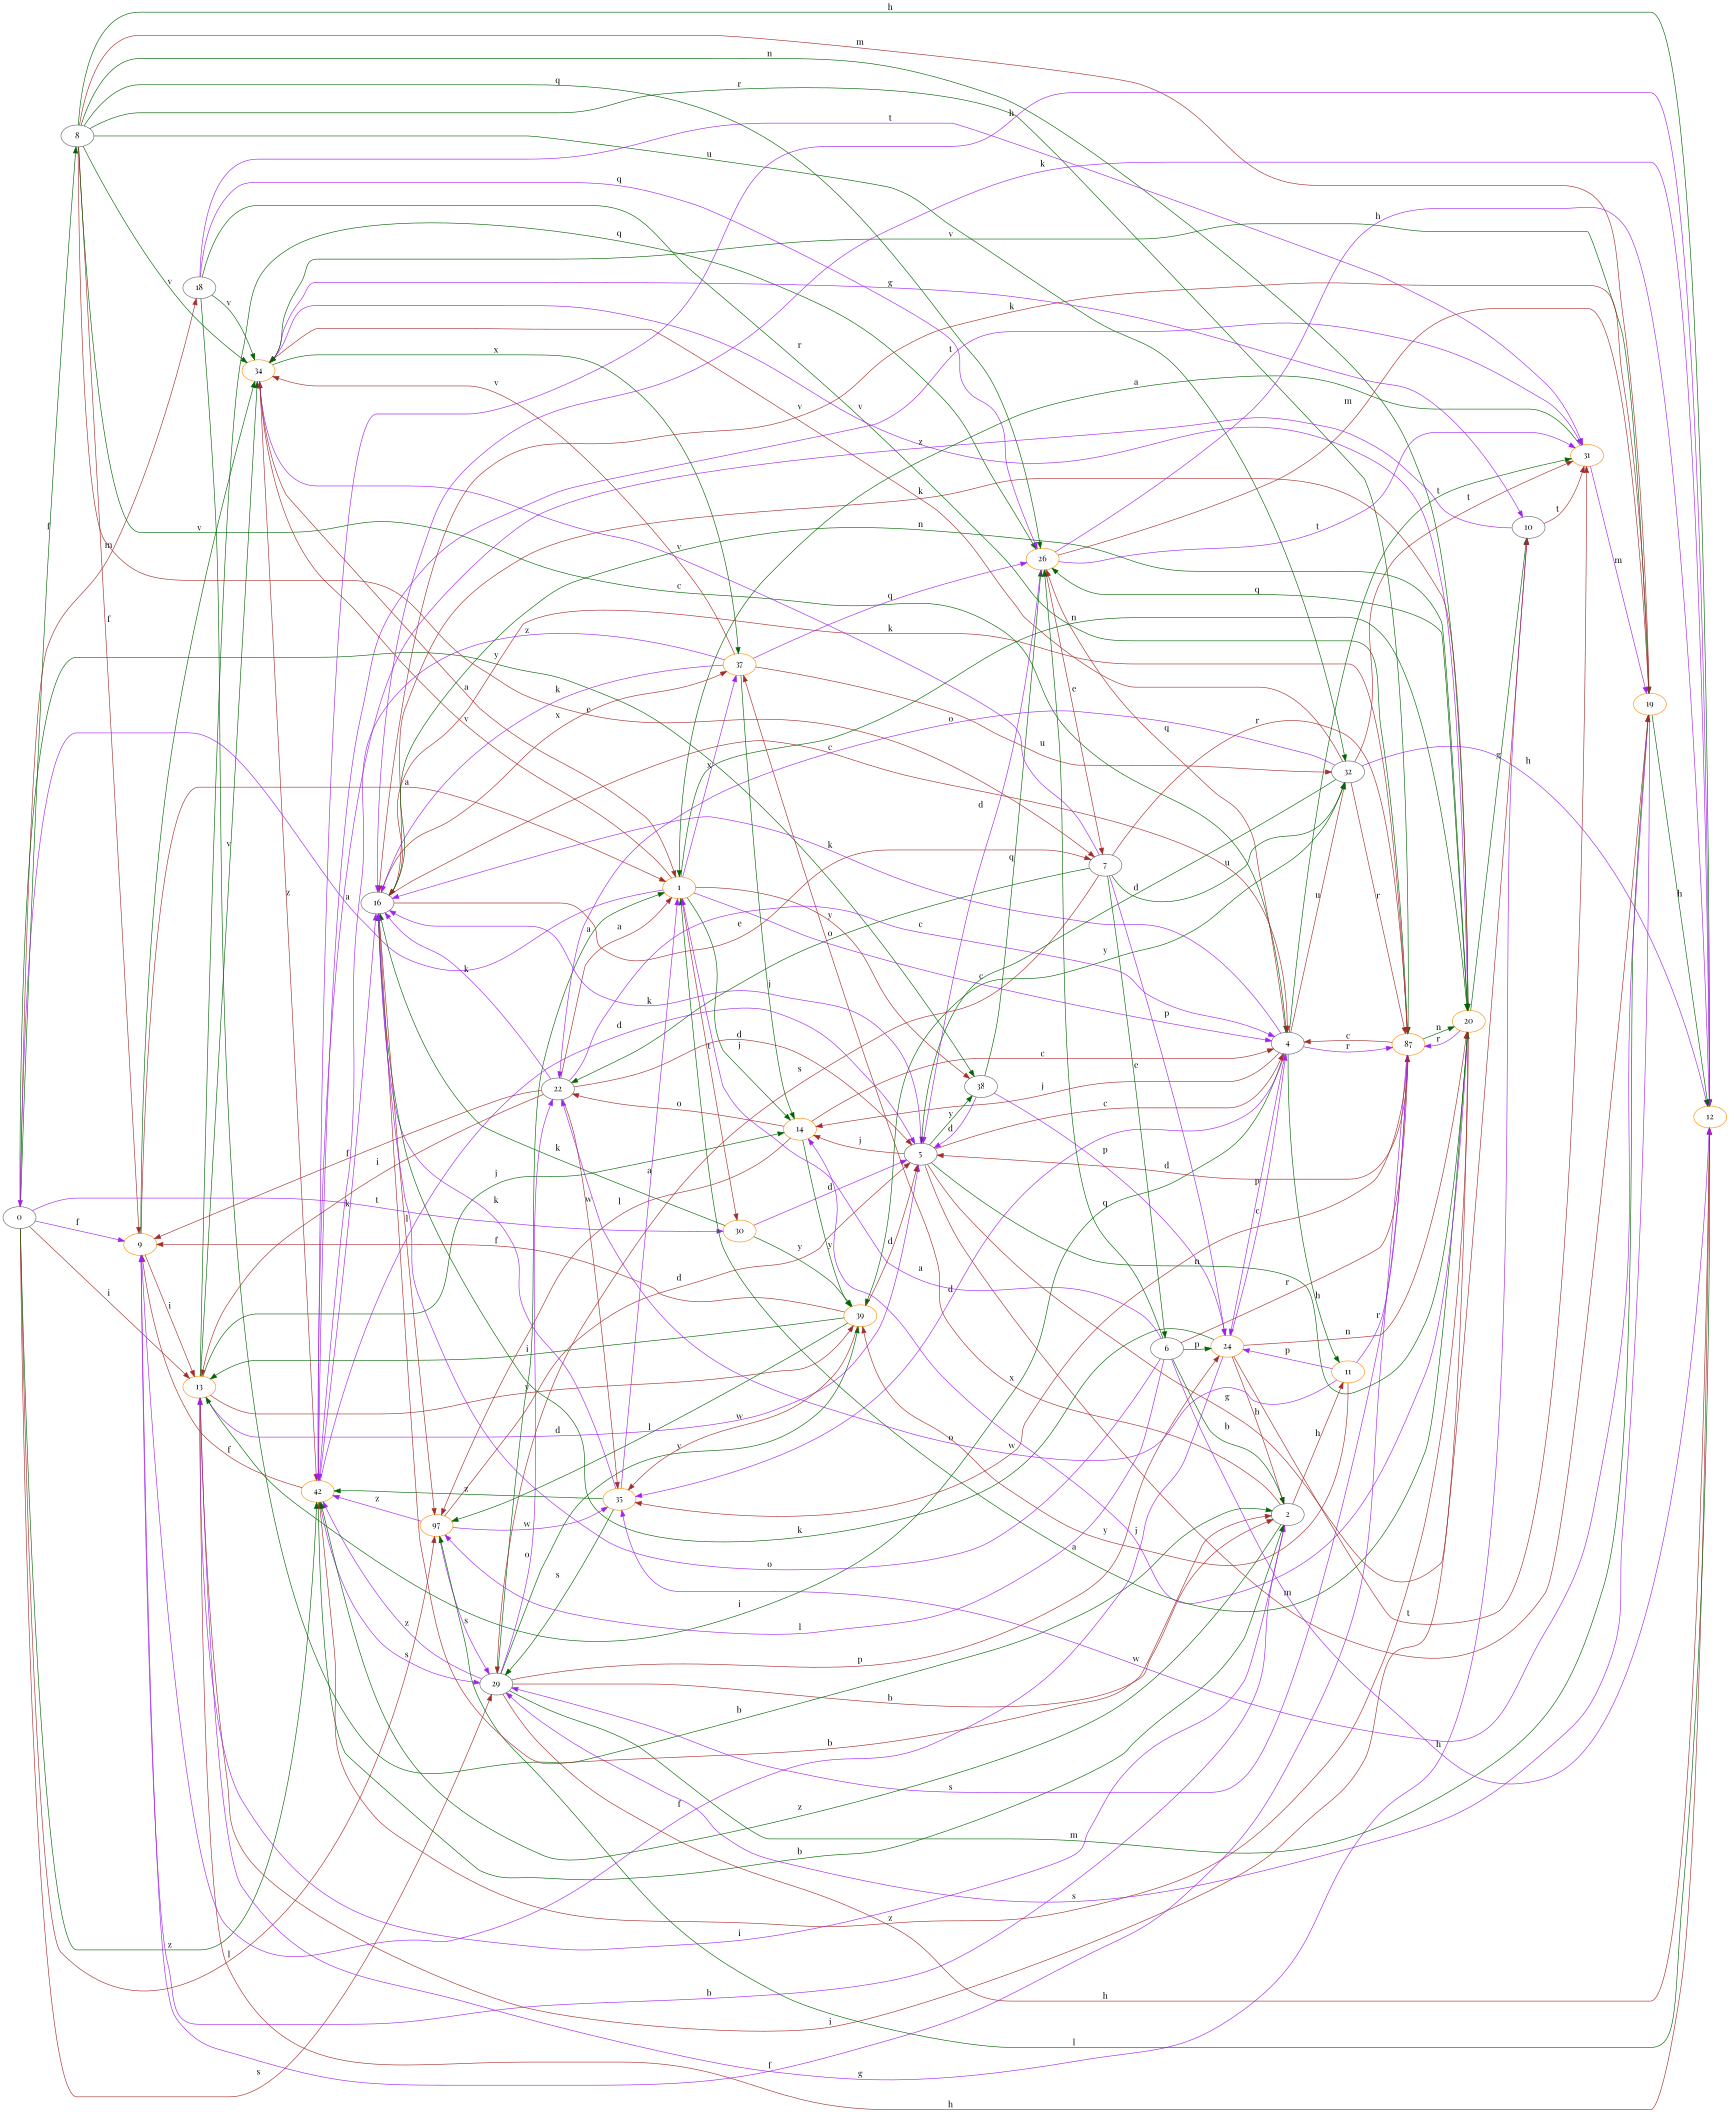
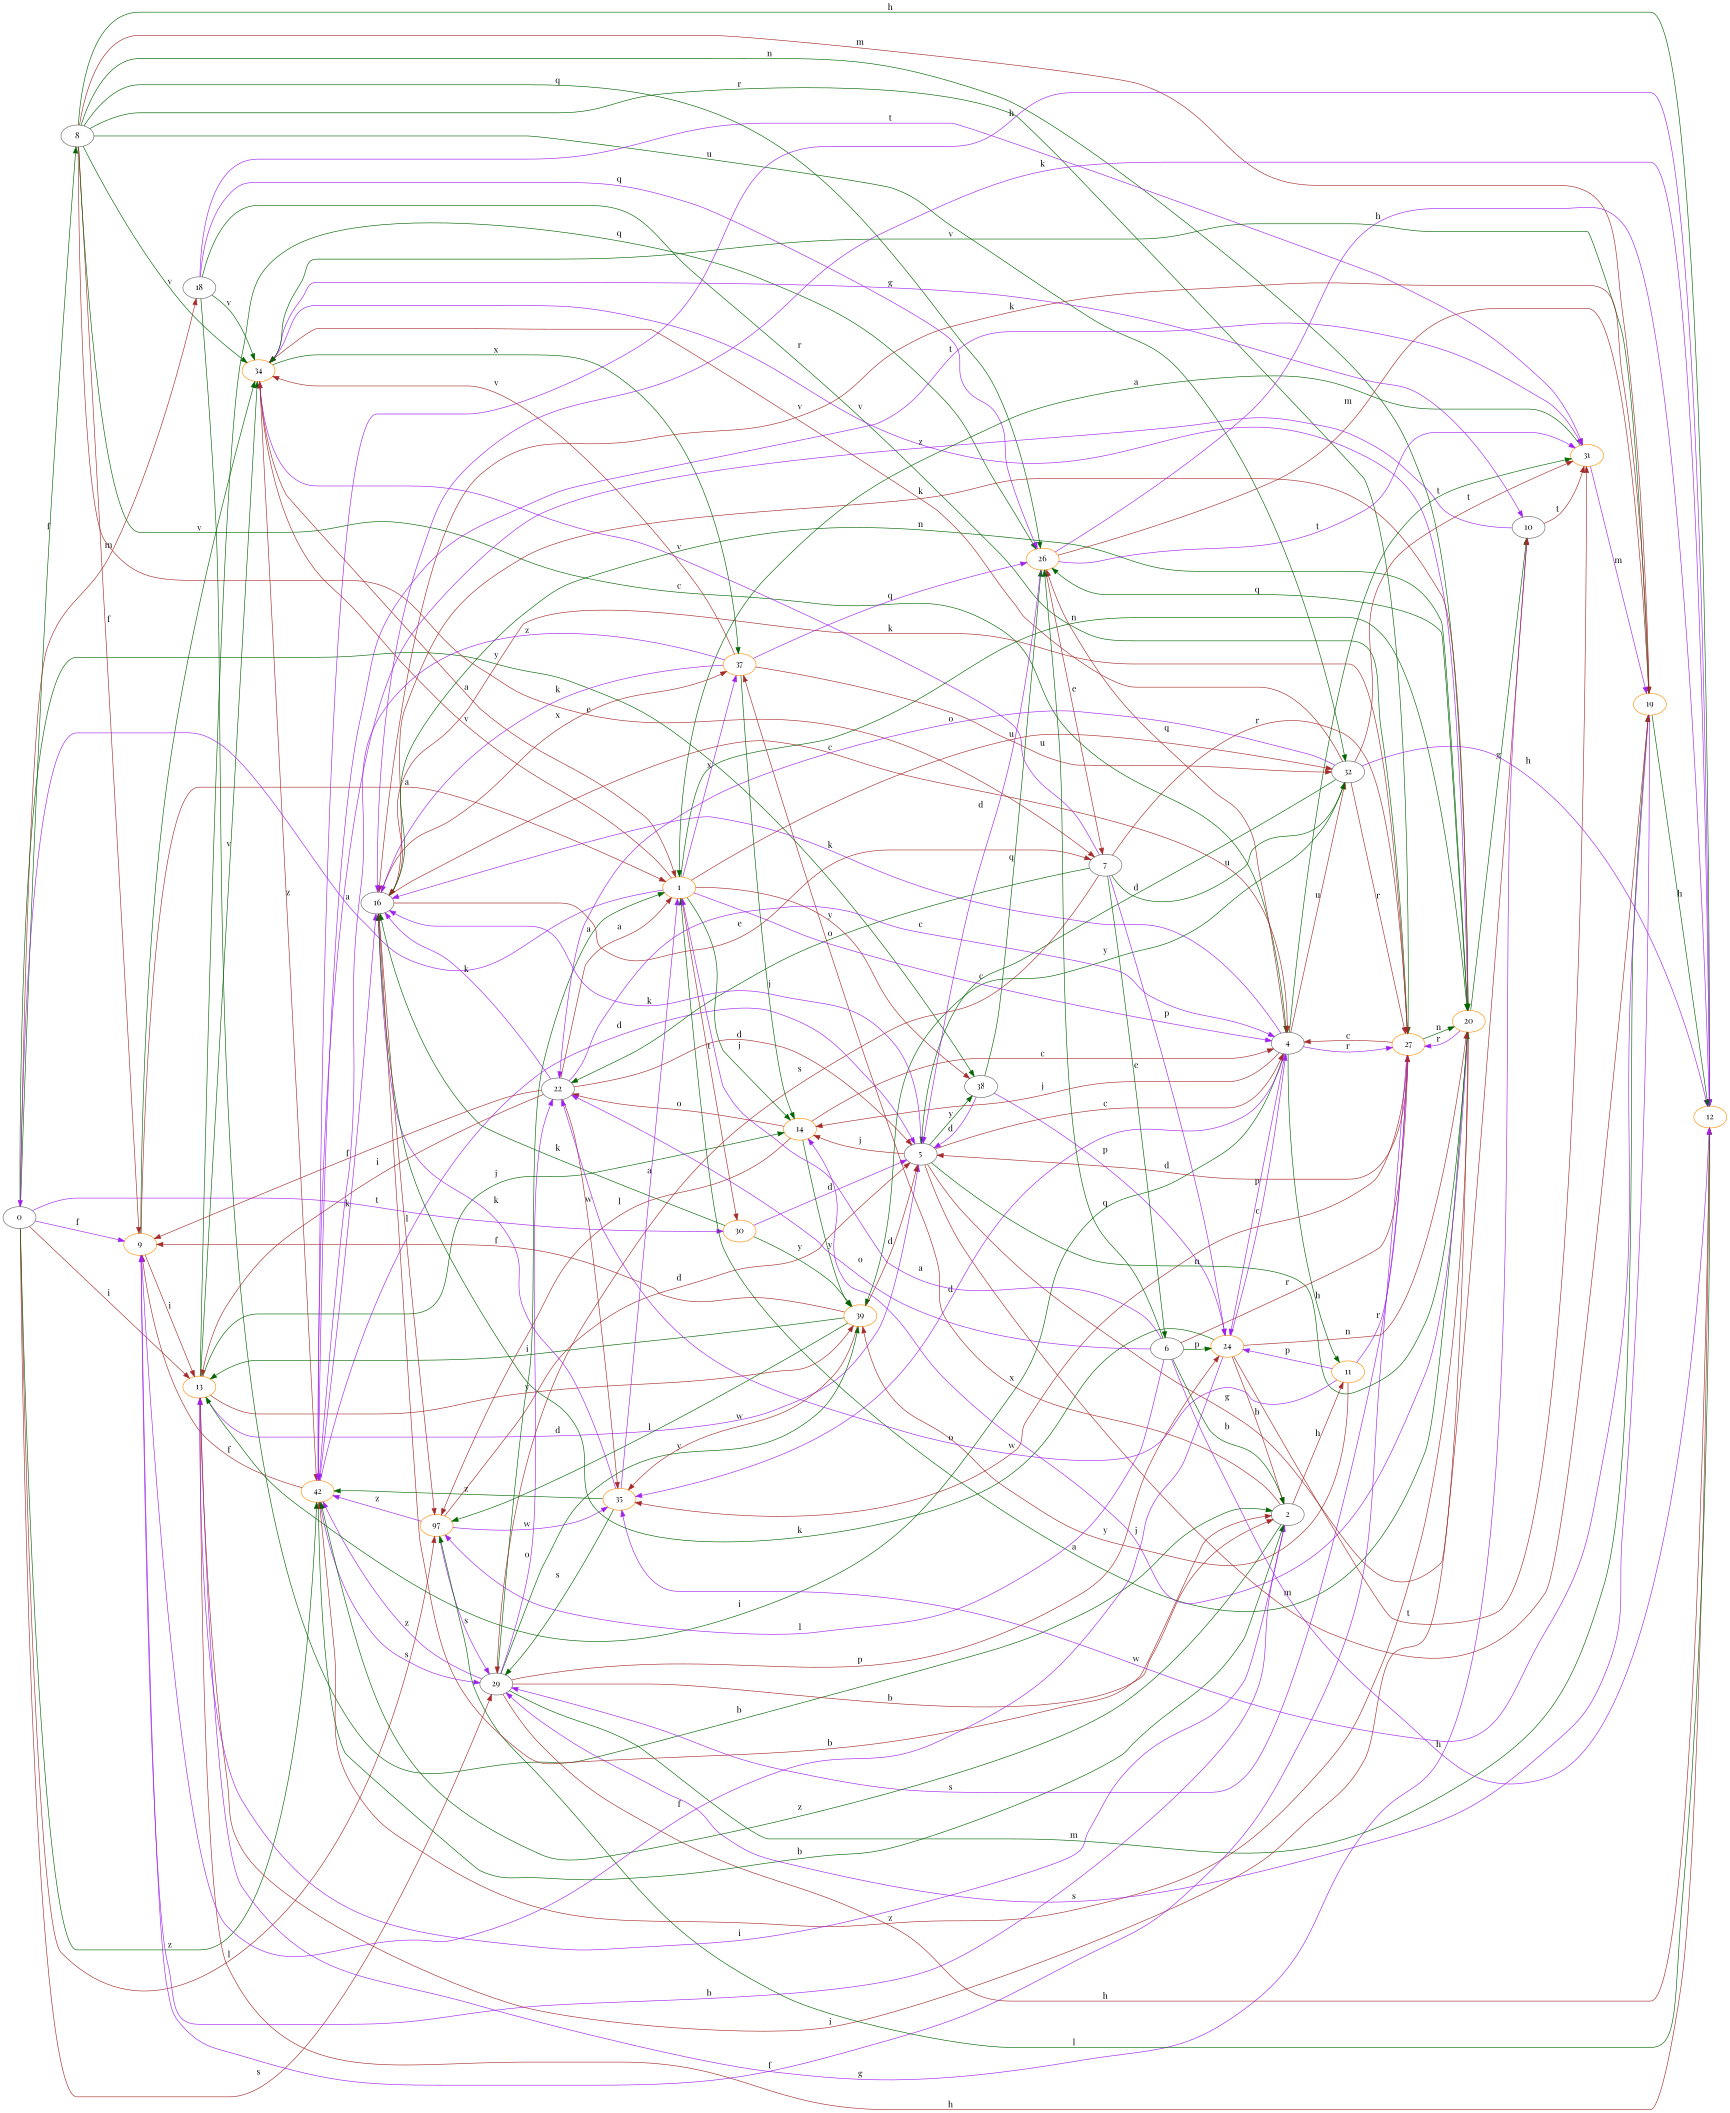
edge "1" -> "32": added, label "u"
node "87": label "87" -> "27"
edge "6" -> "16": now "6" -> "22"
